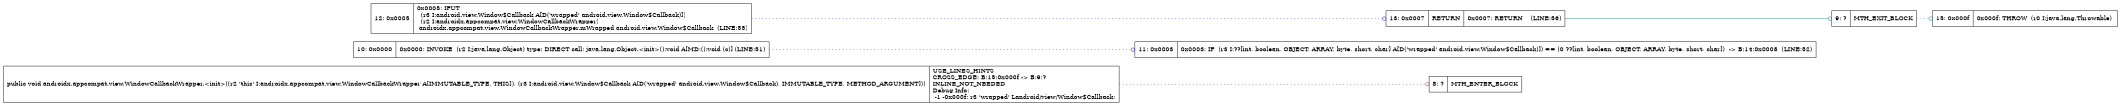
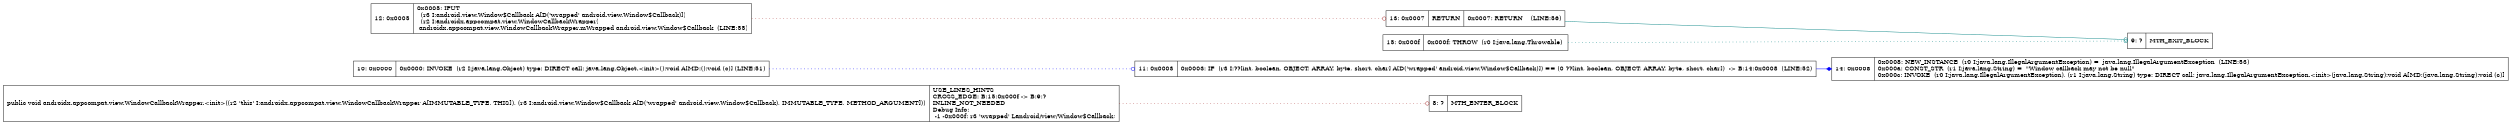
edge "12: 0x0005" -> "13: 0x0007": color blue -> brown
edge "9: ?" -> "15: 0x000f": reversed
node "14: 0x0008": added
